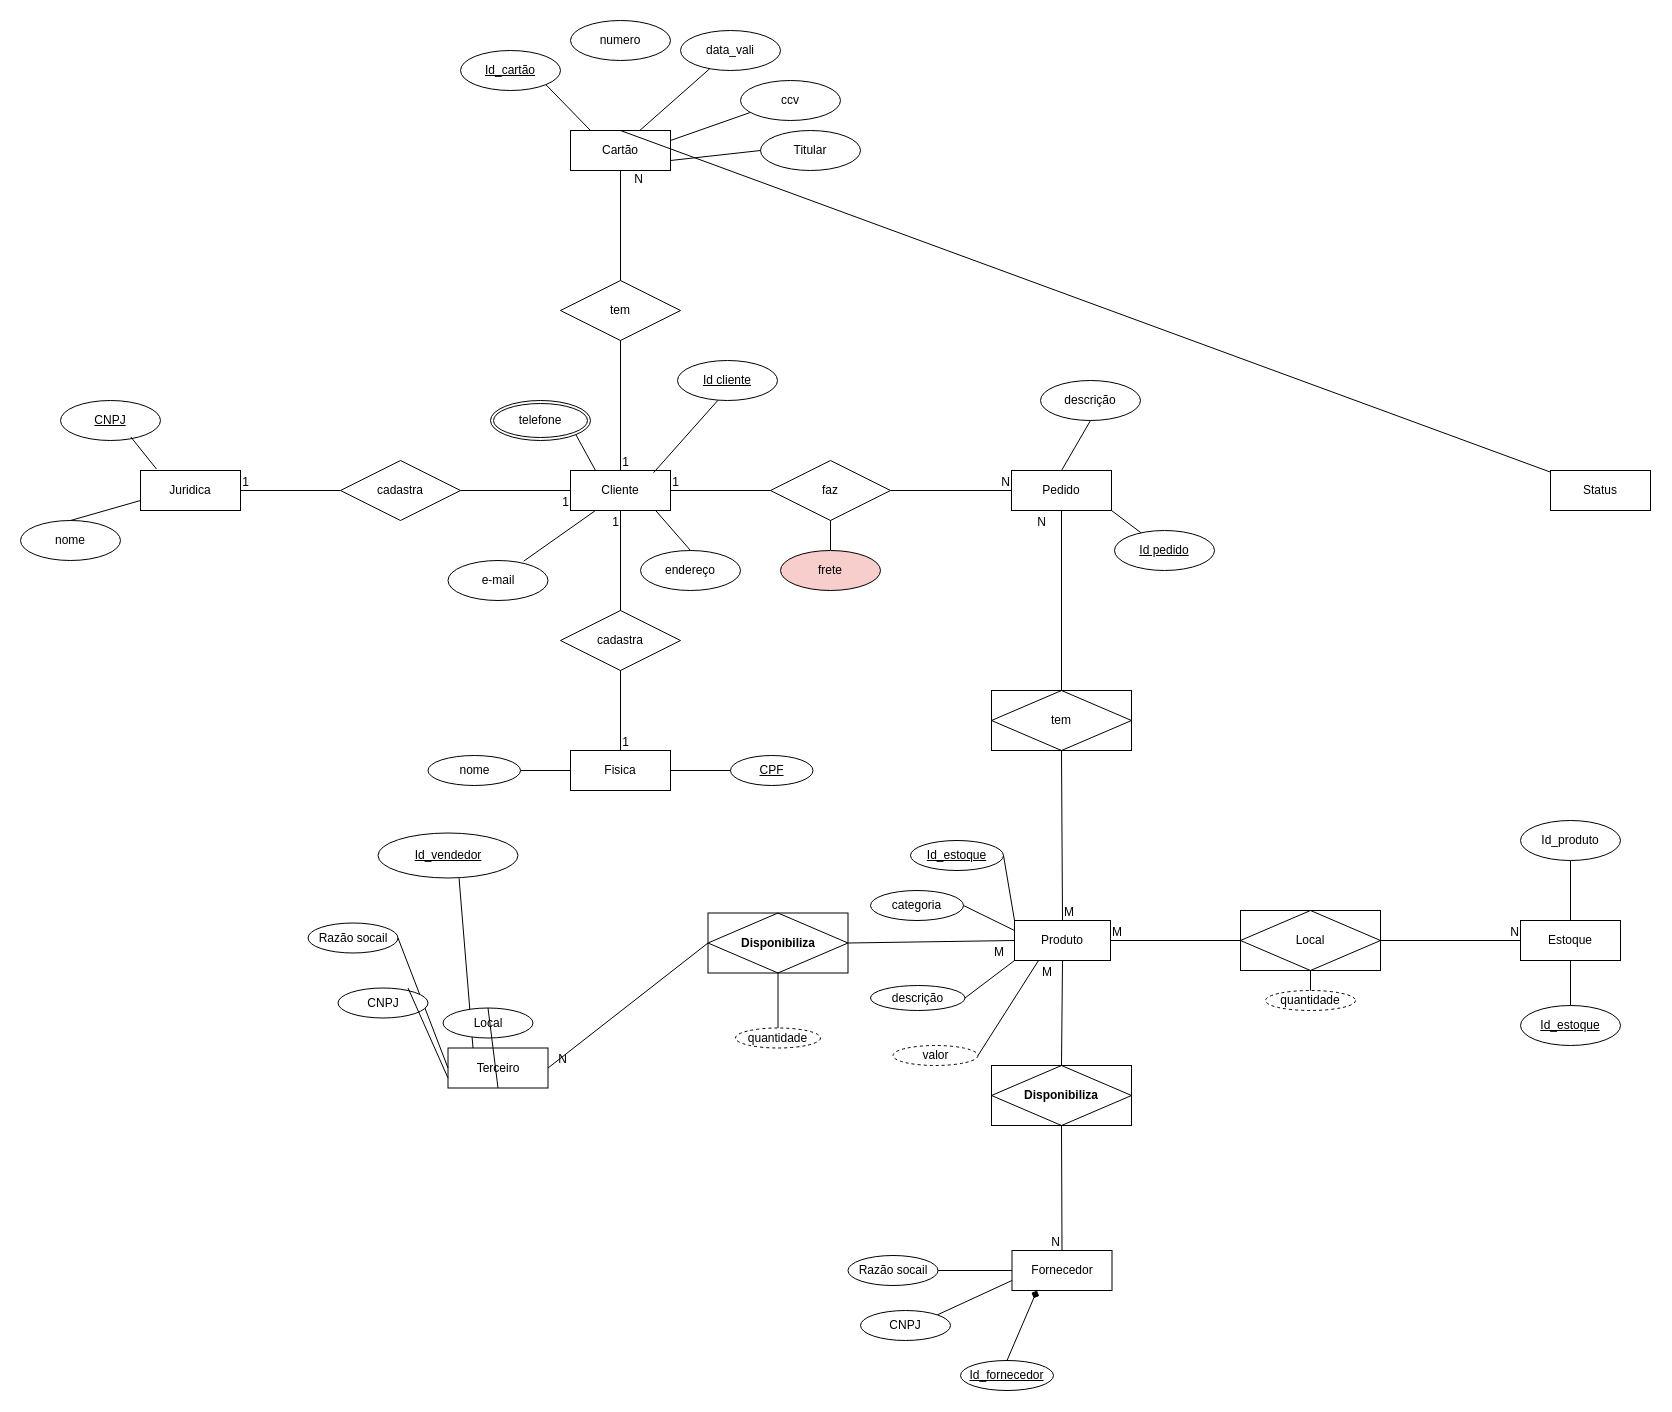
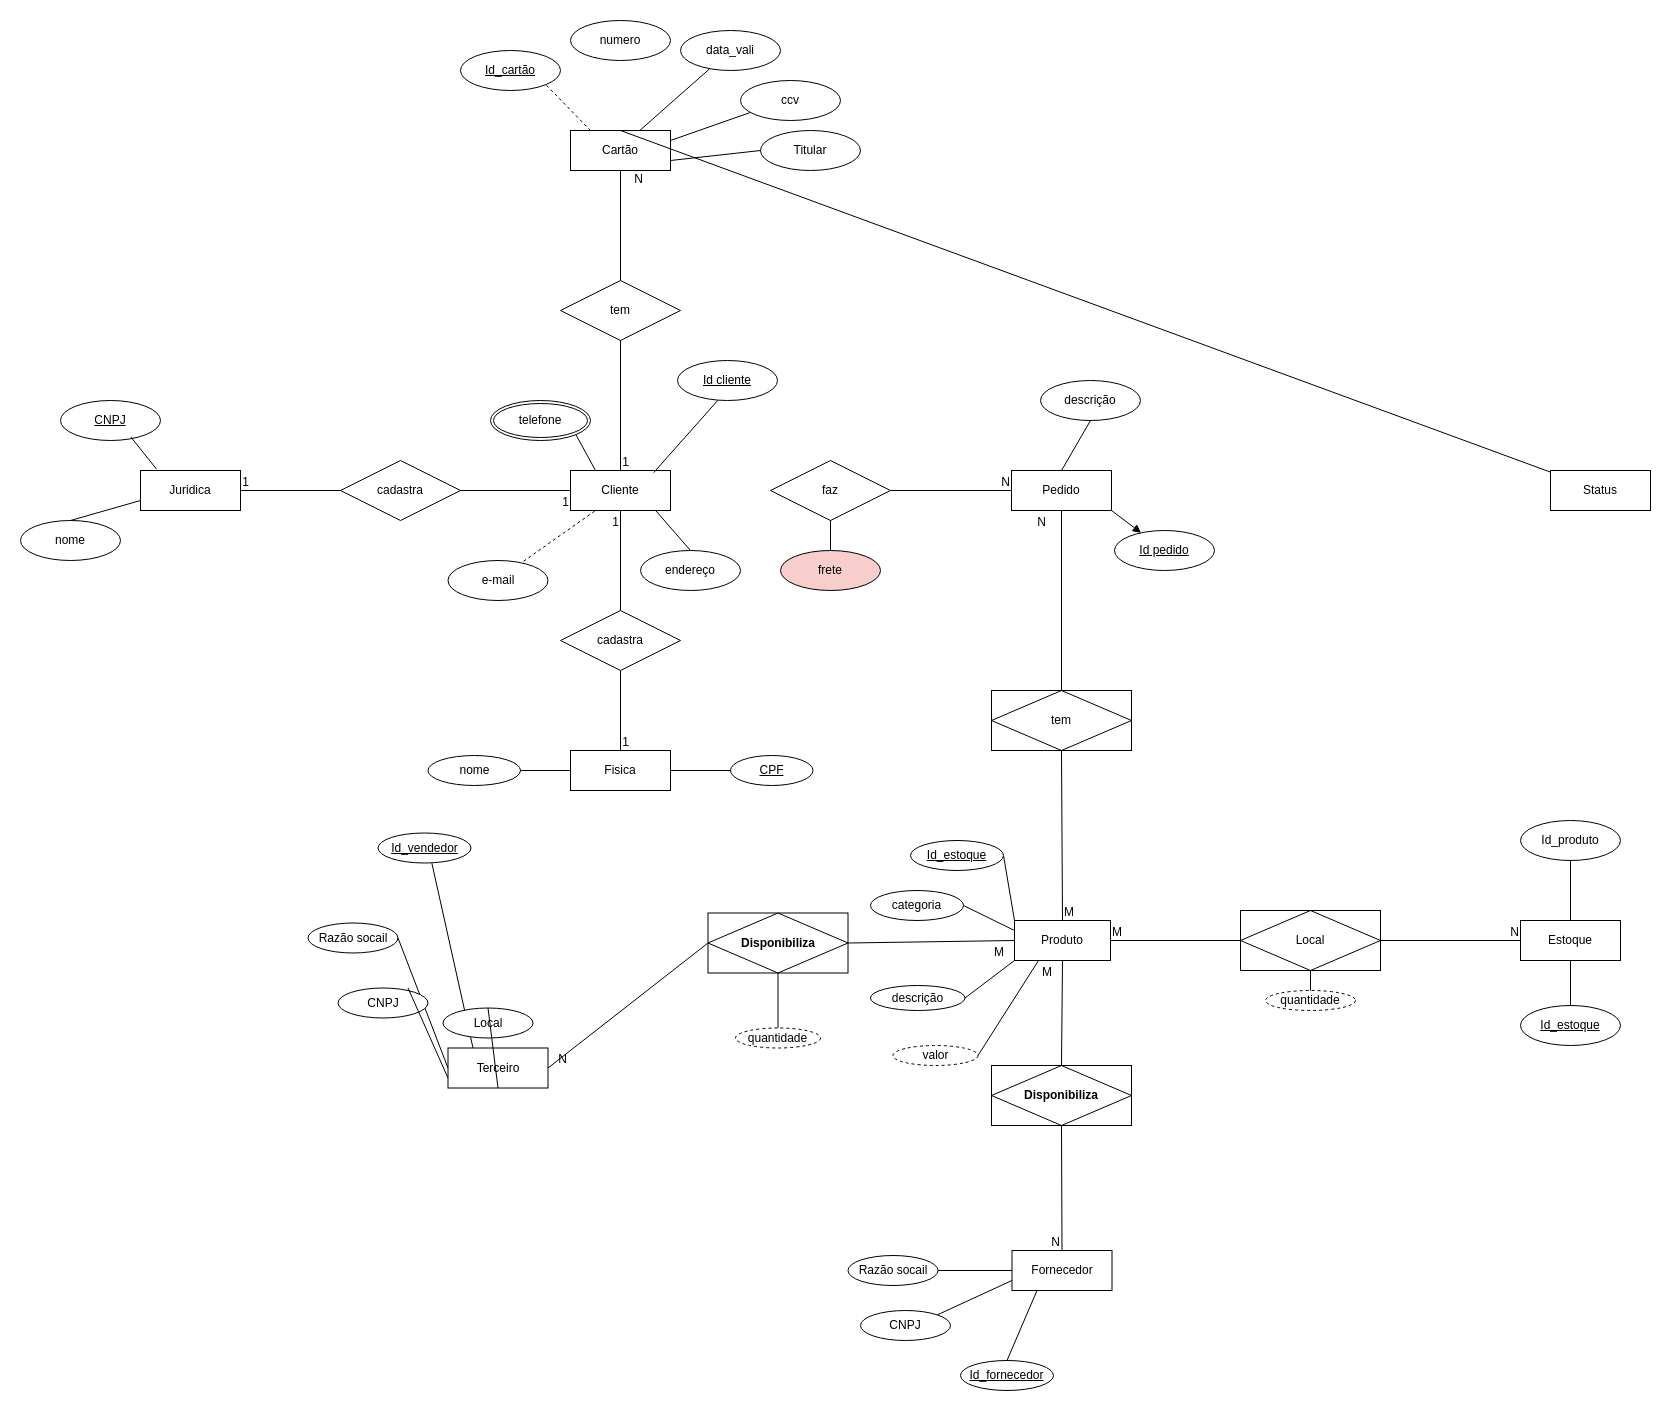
edge "Id_cartão" -- "Cartão": style solid -> dashed
edge "Cliente" -- "faz": removed, label "1"
edge "Pedido" -- "Id pedido": arrowhead none -> block
edge "Cliente" -- "e-mail": style solid -> dashed
node "Id_vendedor": size 140x45 -> 93x30
edge "Id_fornecedor" -> "Fornecedor": arrowhead diamond -> none
